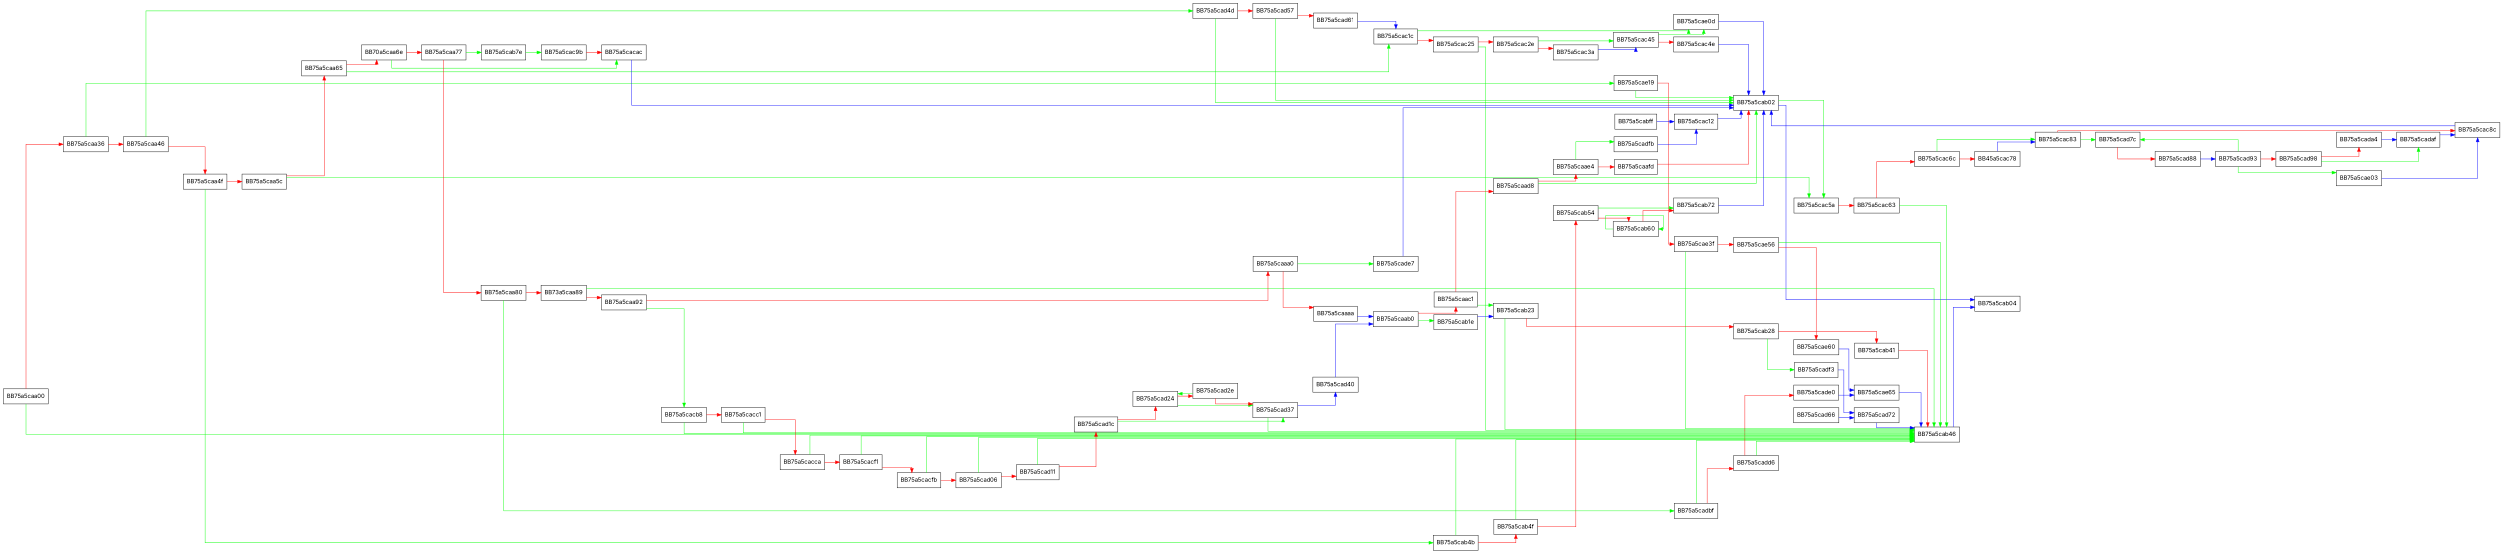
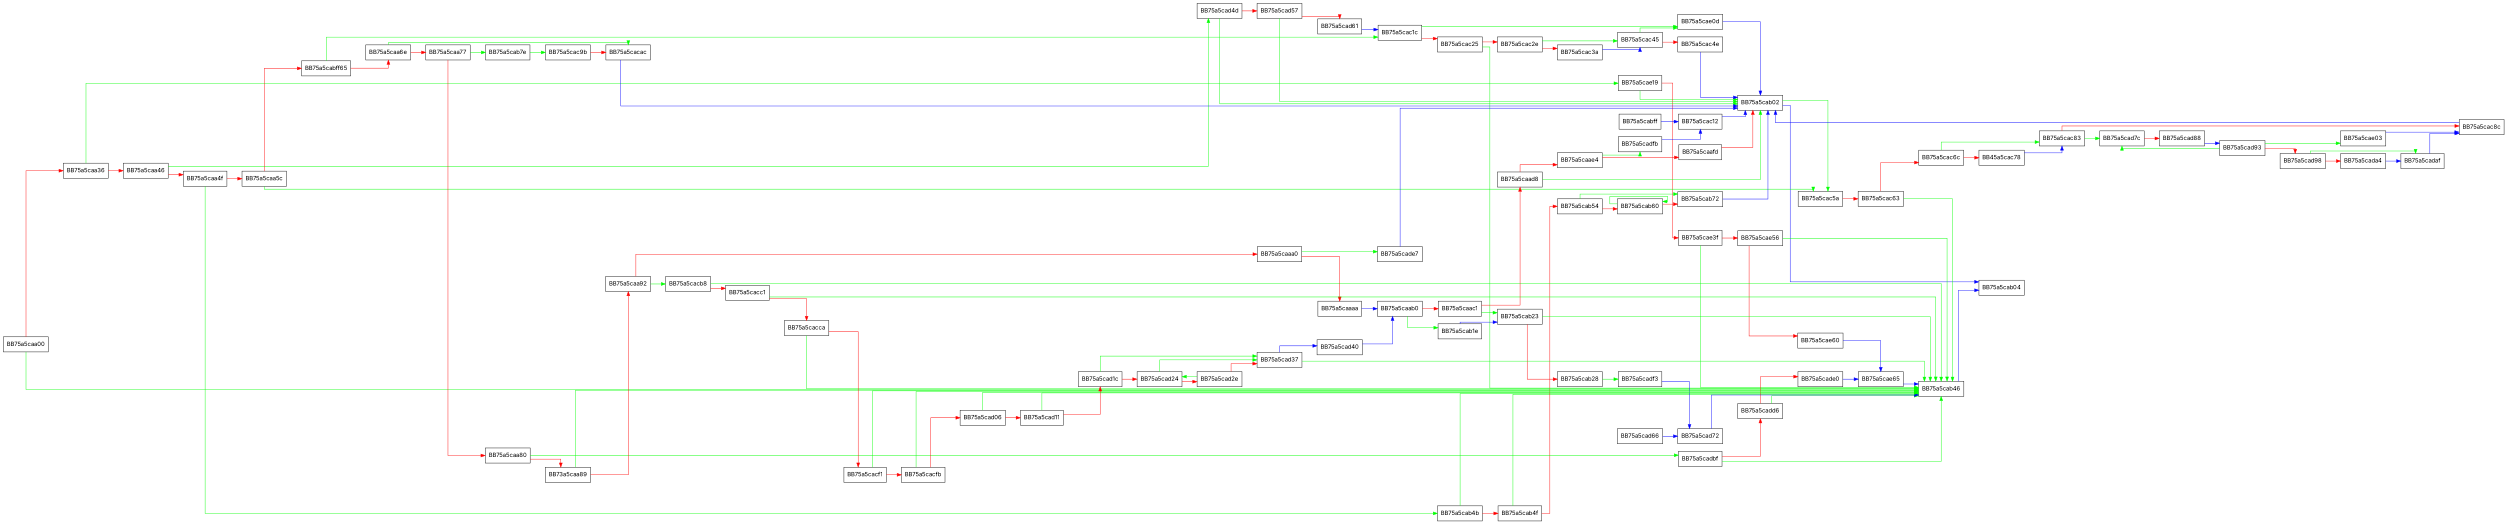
node "BB70a5caa6e": label "BB70a5caa6e" -> "BB75a5caa6e"
node "BB75a5caa65": label "BB75a5caa65" -> "BB75a5cabff65"
node "BB75a5cab41": removed
